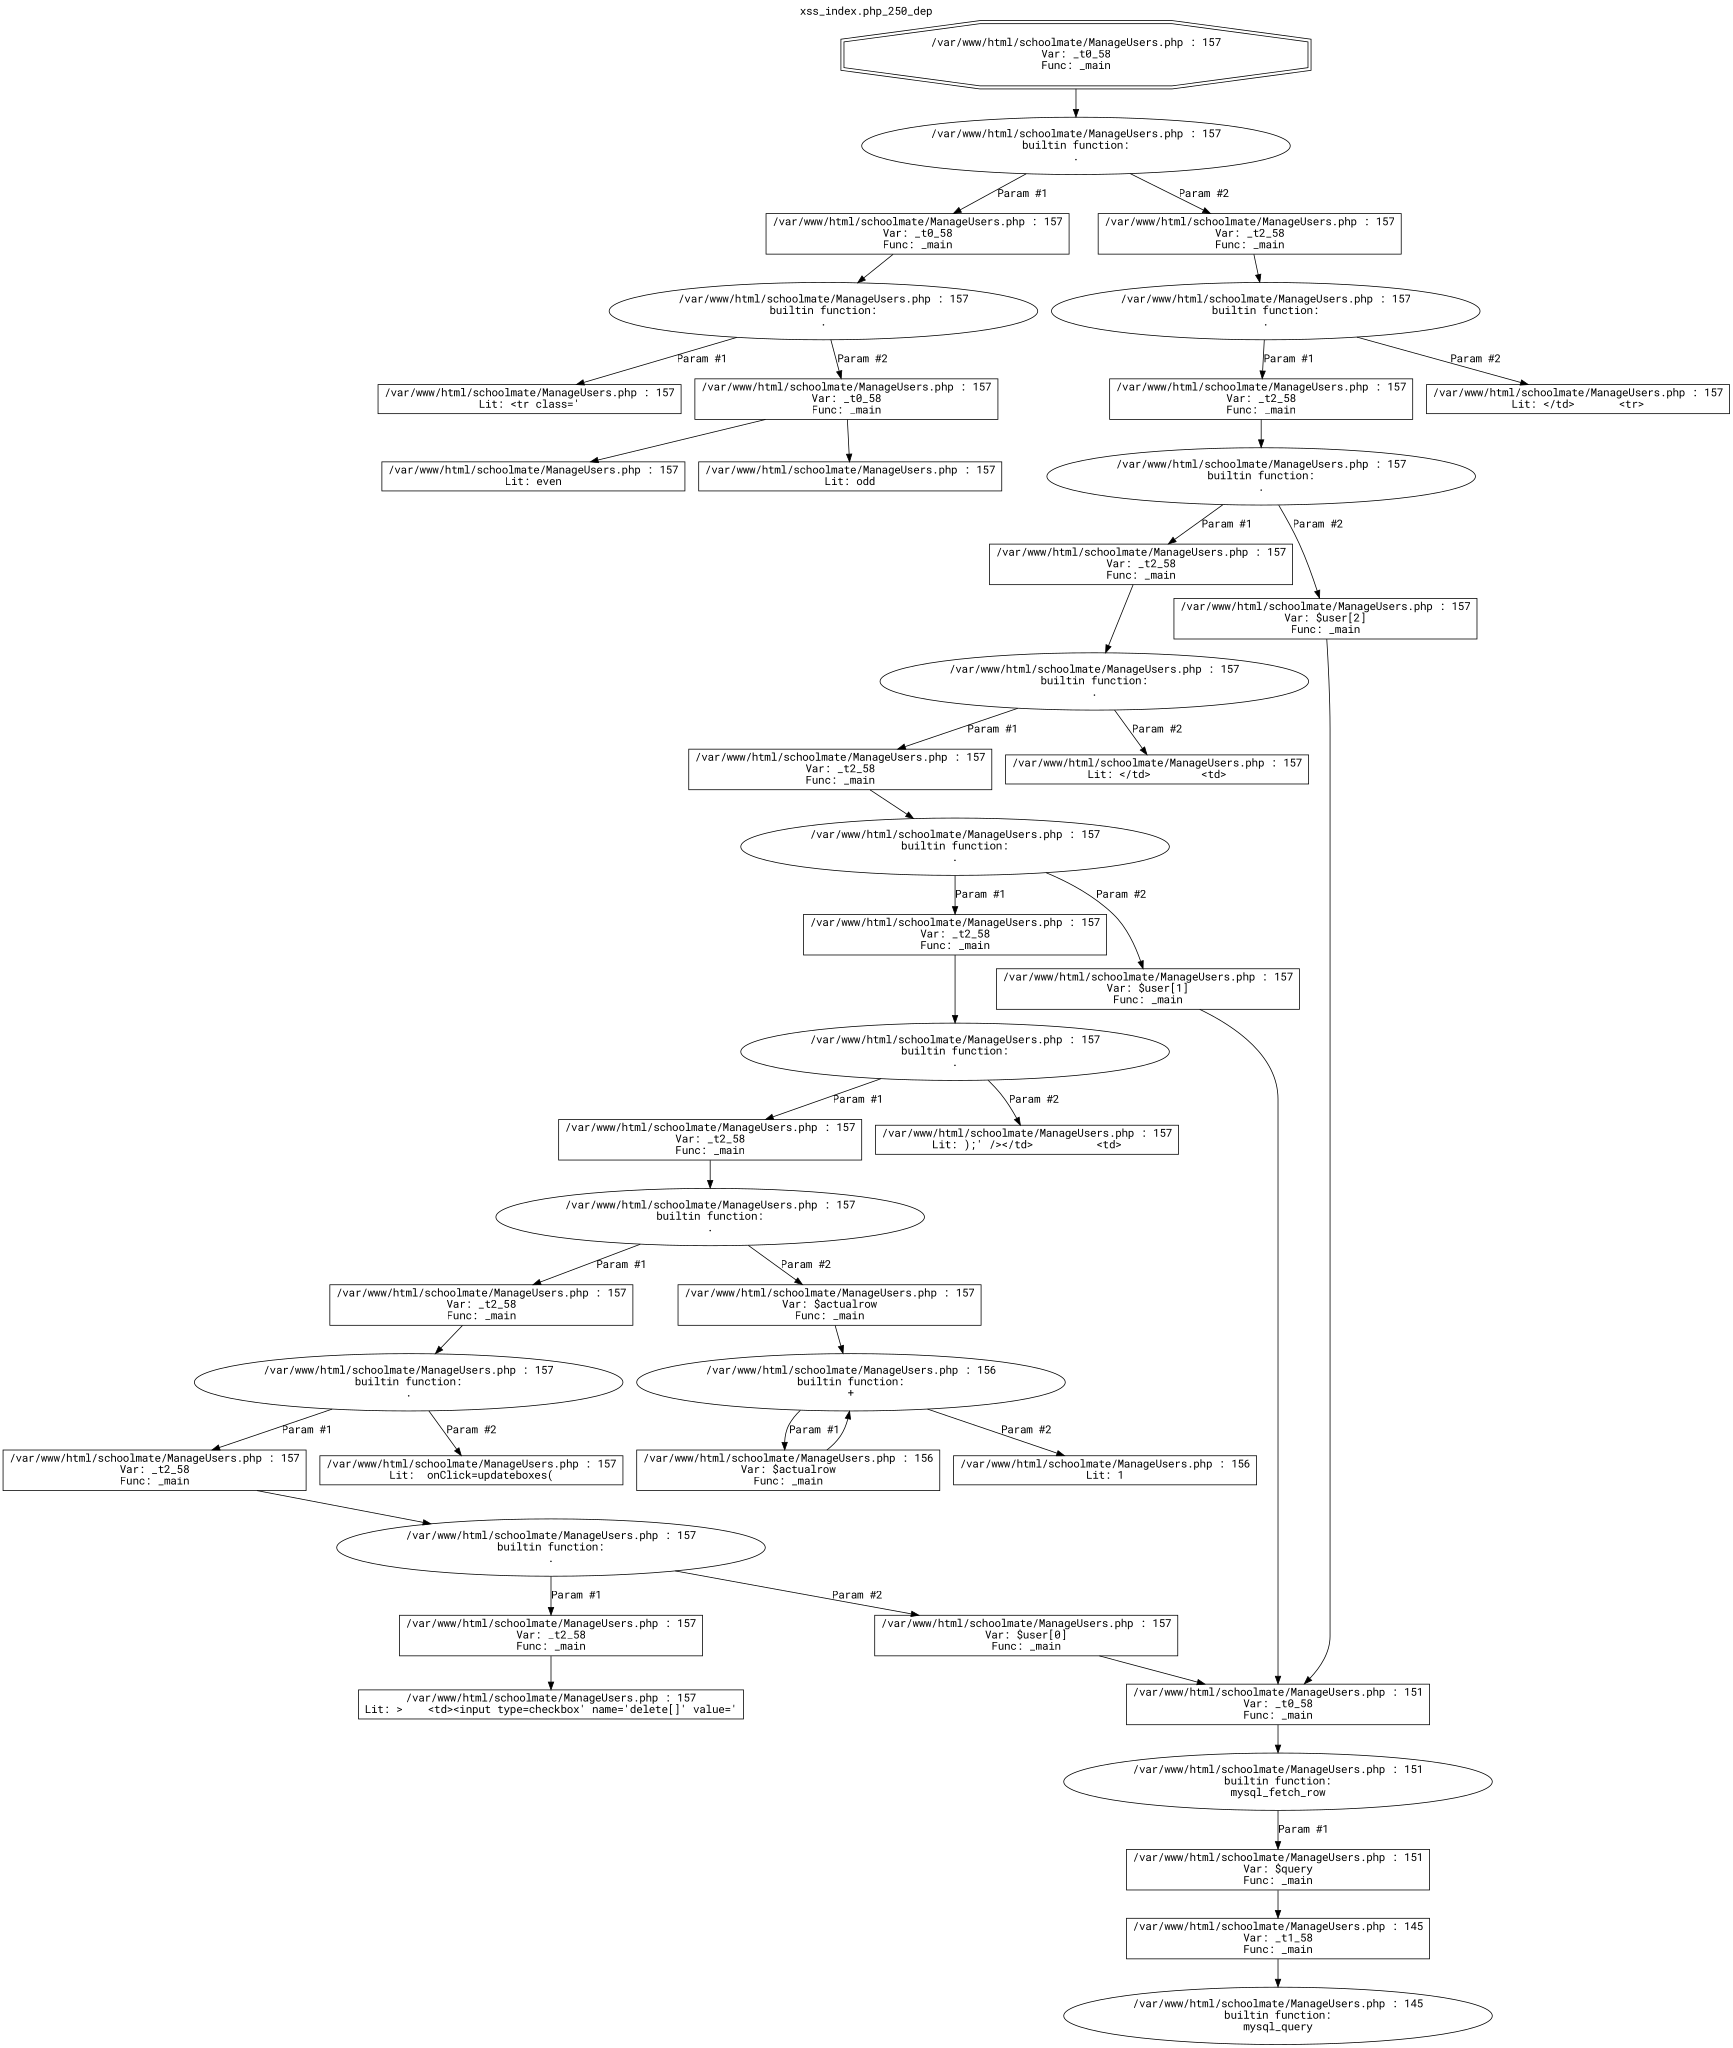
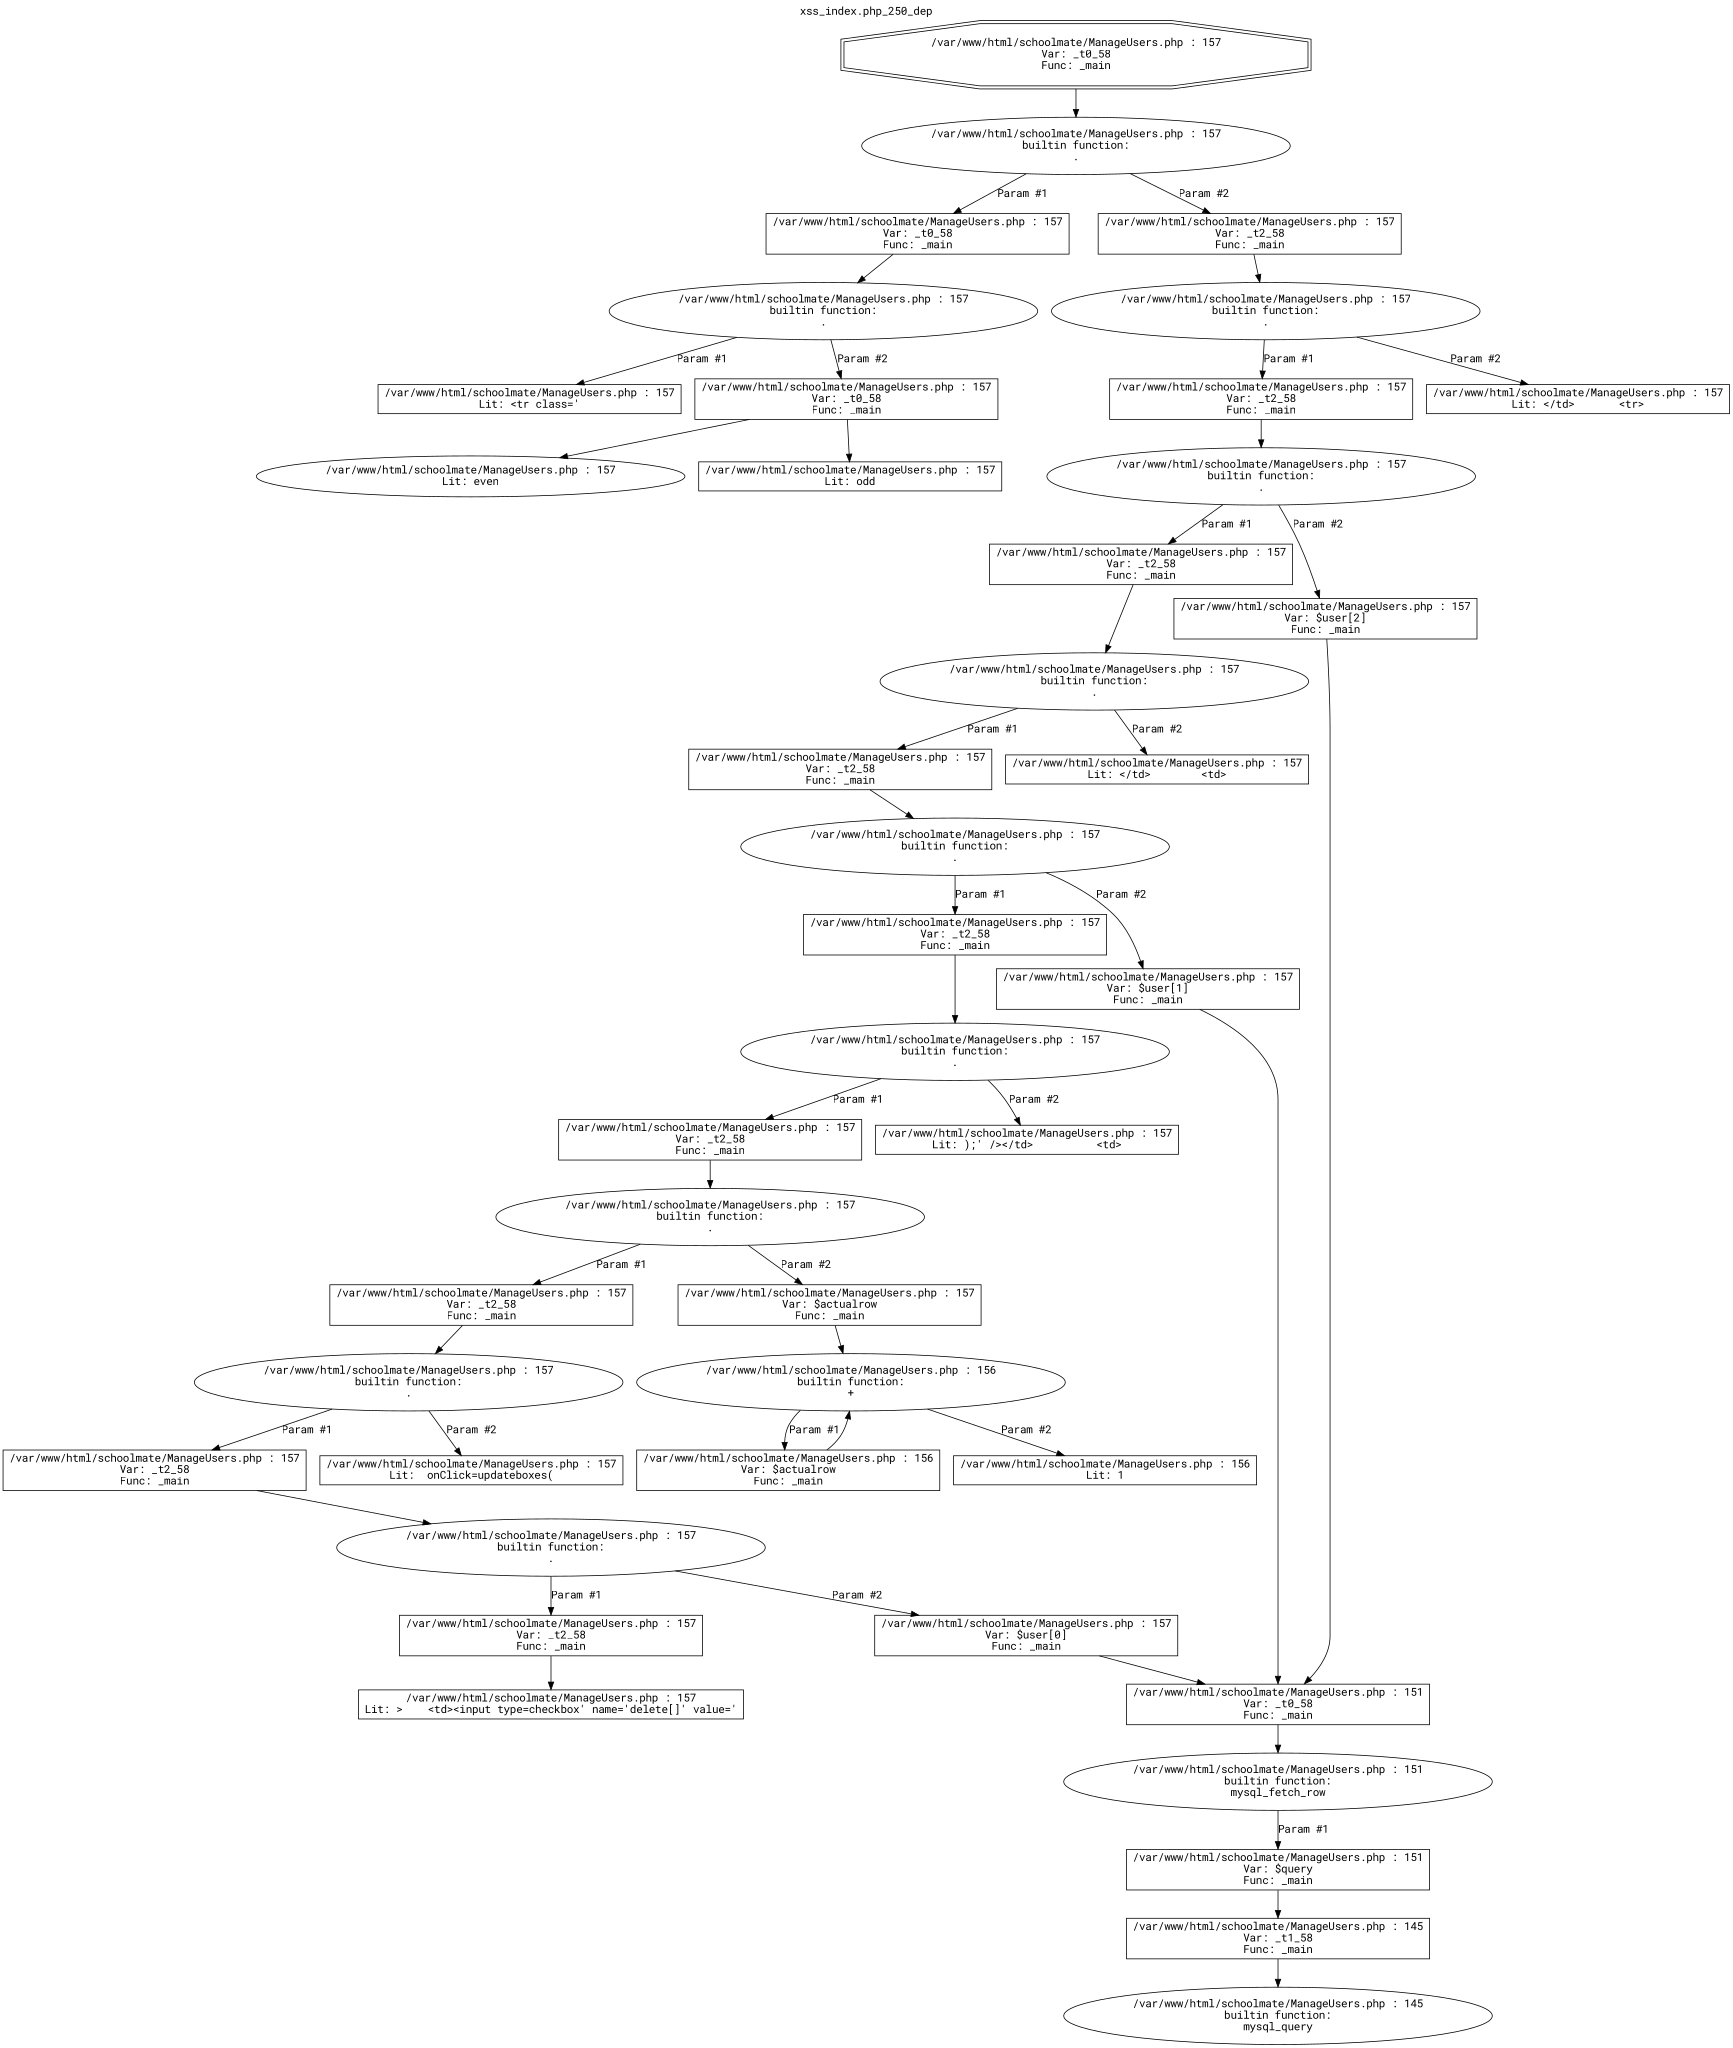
node "/var/www/html/schoolmate/ManageUsers.php : 157 Lit: even": shape box -> ellipse
